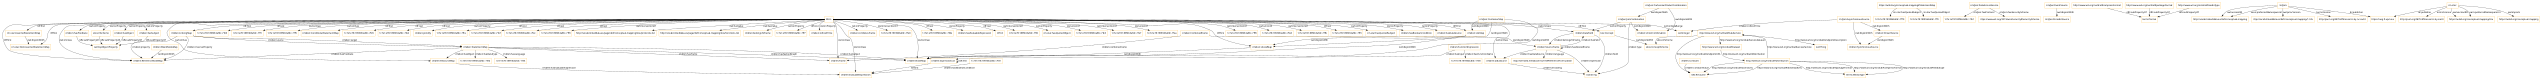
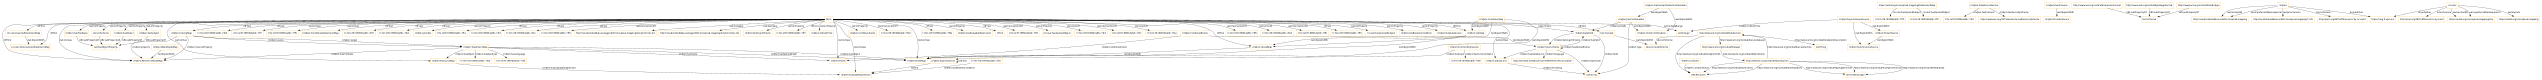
edge "cm@en:JoinCombination" -> "cm@en:DataField": label "owl:onProperty" -> "cm@en:joinsBy"
